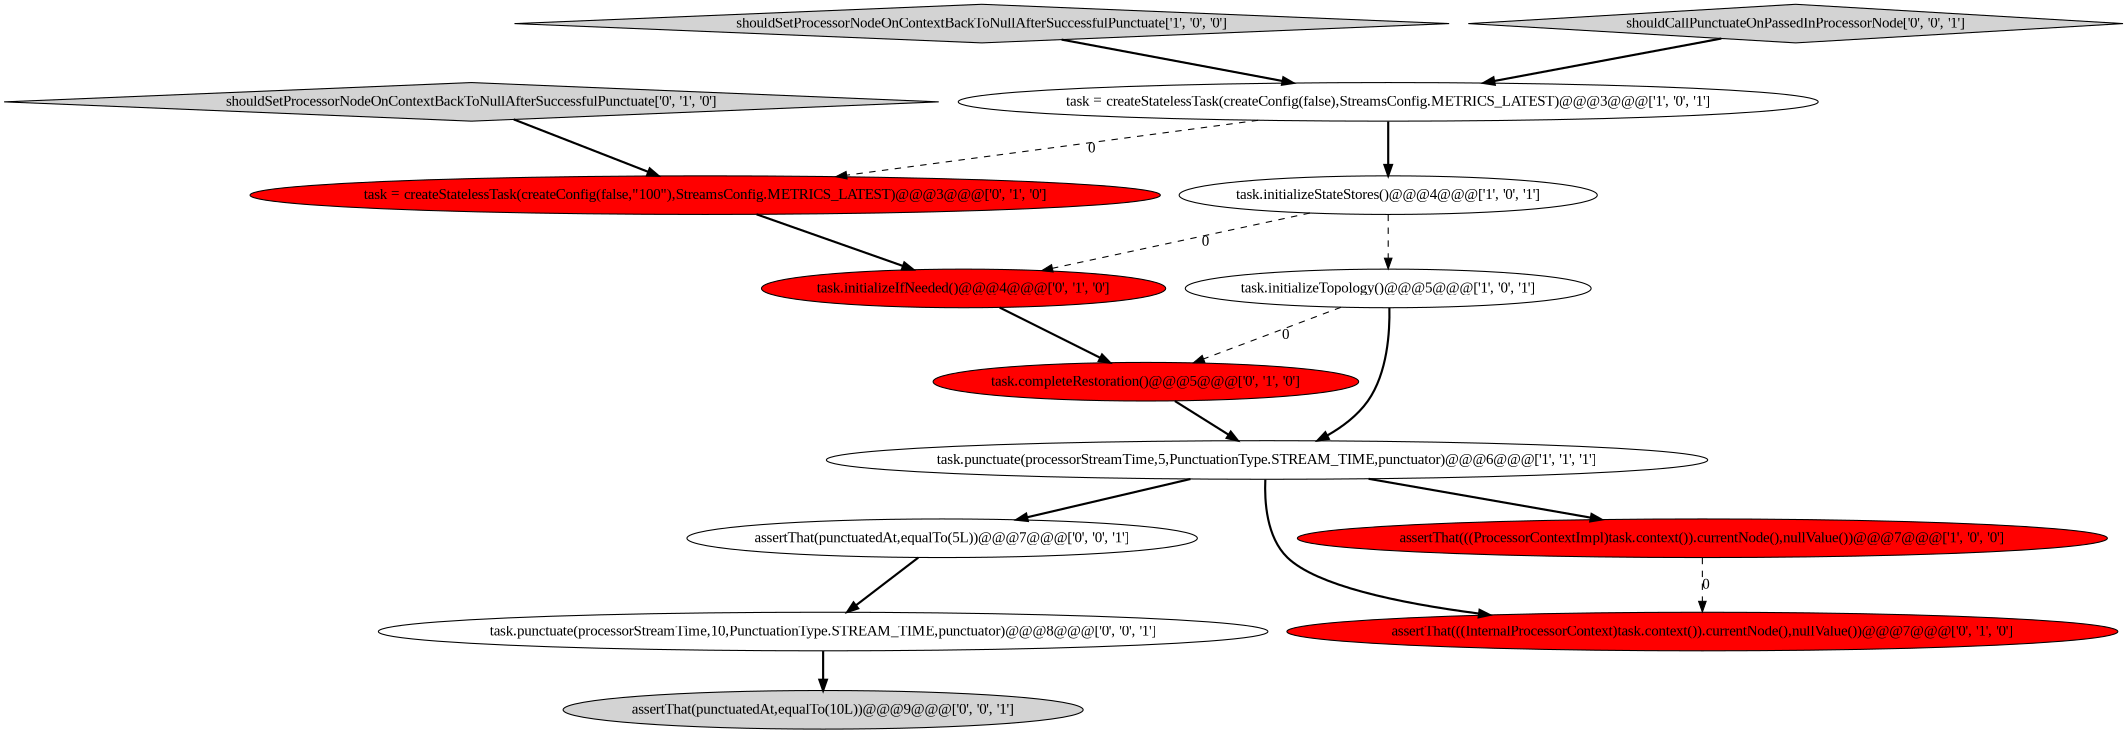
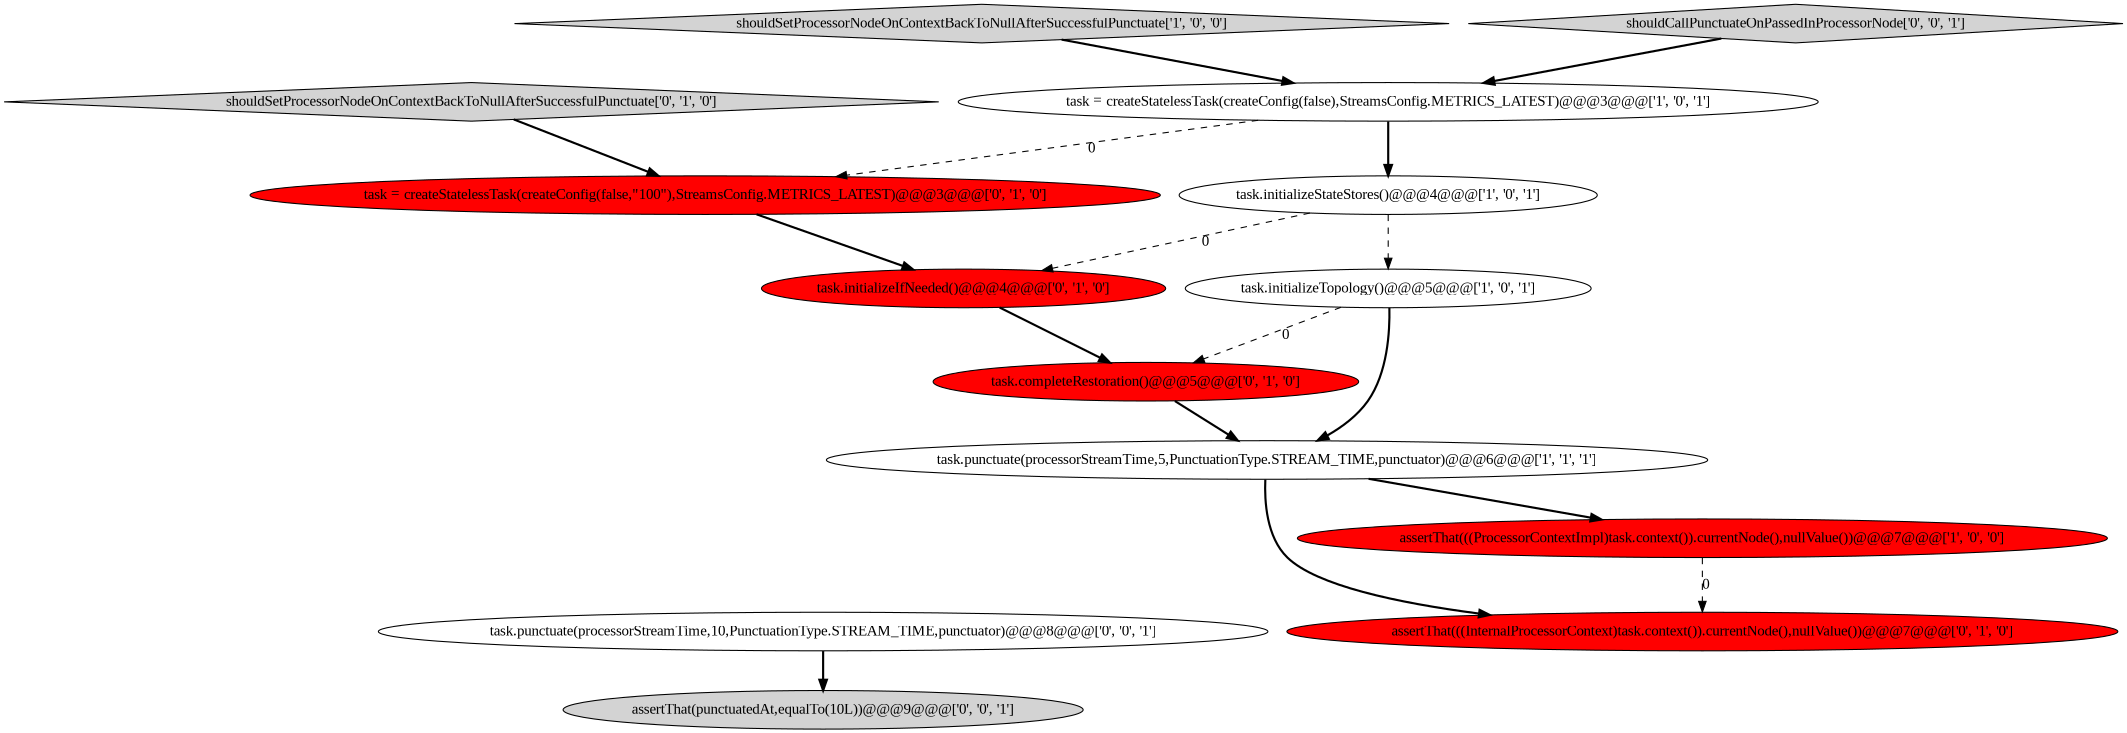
node "assertThat(punctuatedAt,equalTo(5L))@@@7@@@['0', '0', '1']": removed
